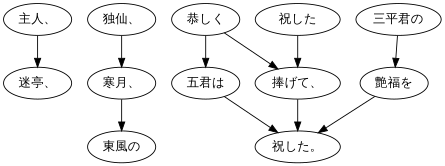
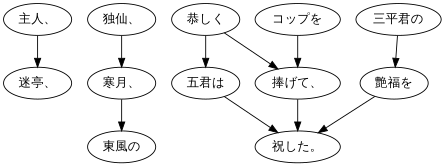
node "祝した": label "祝した" -> "コップを"
